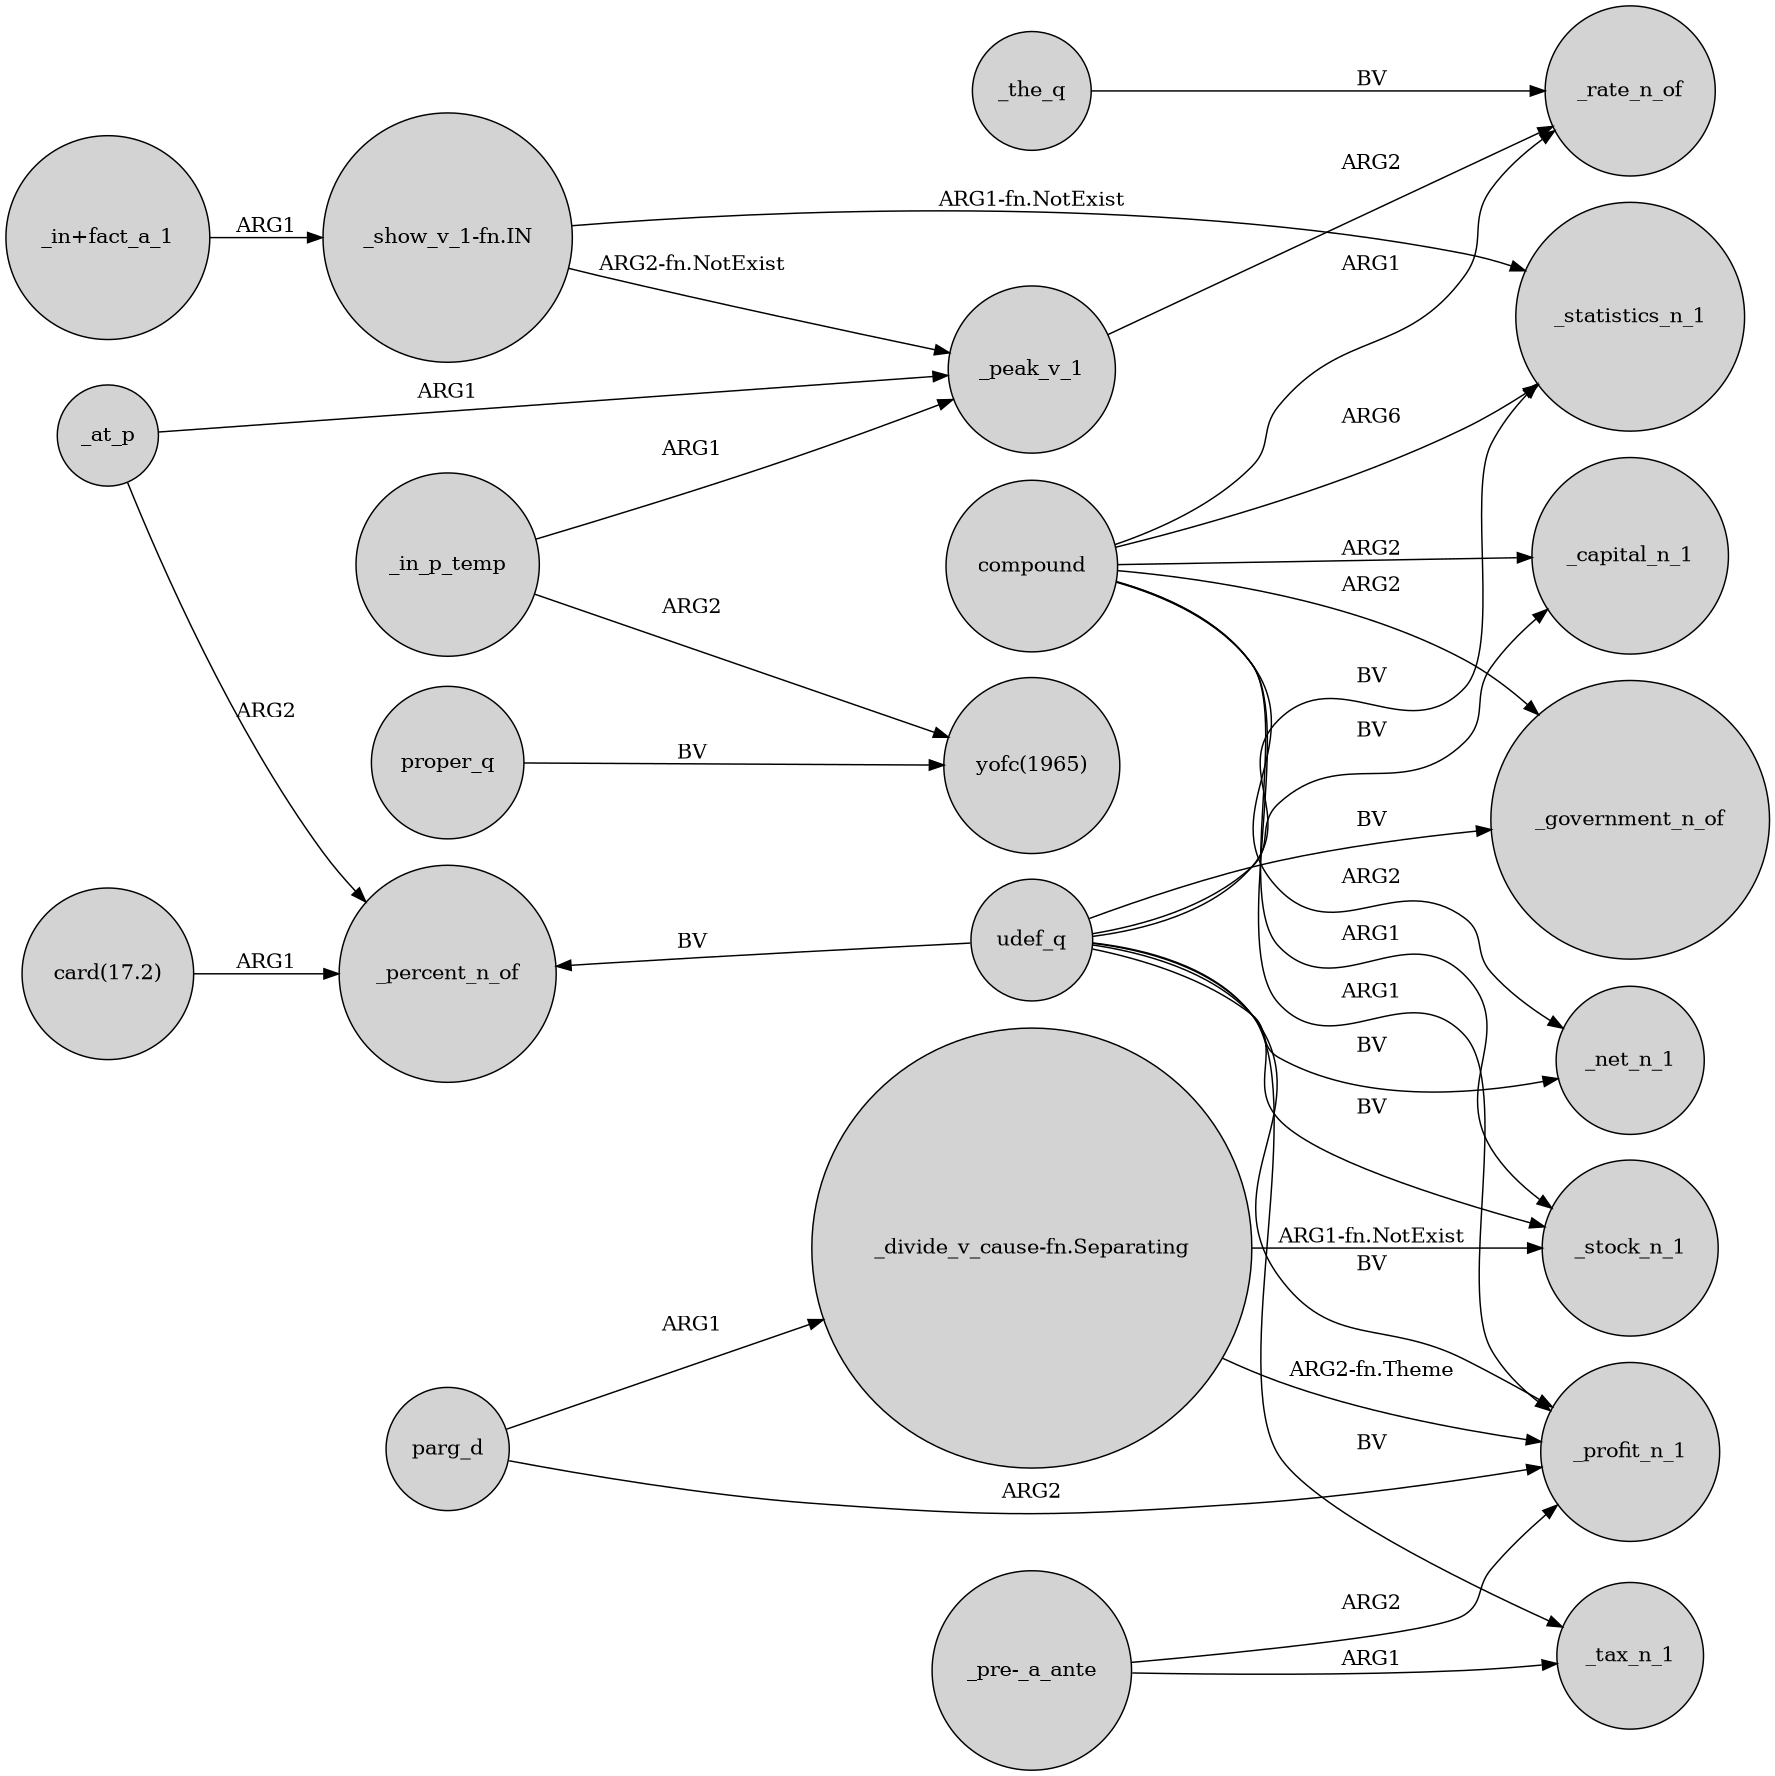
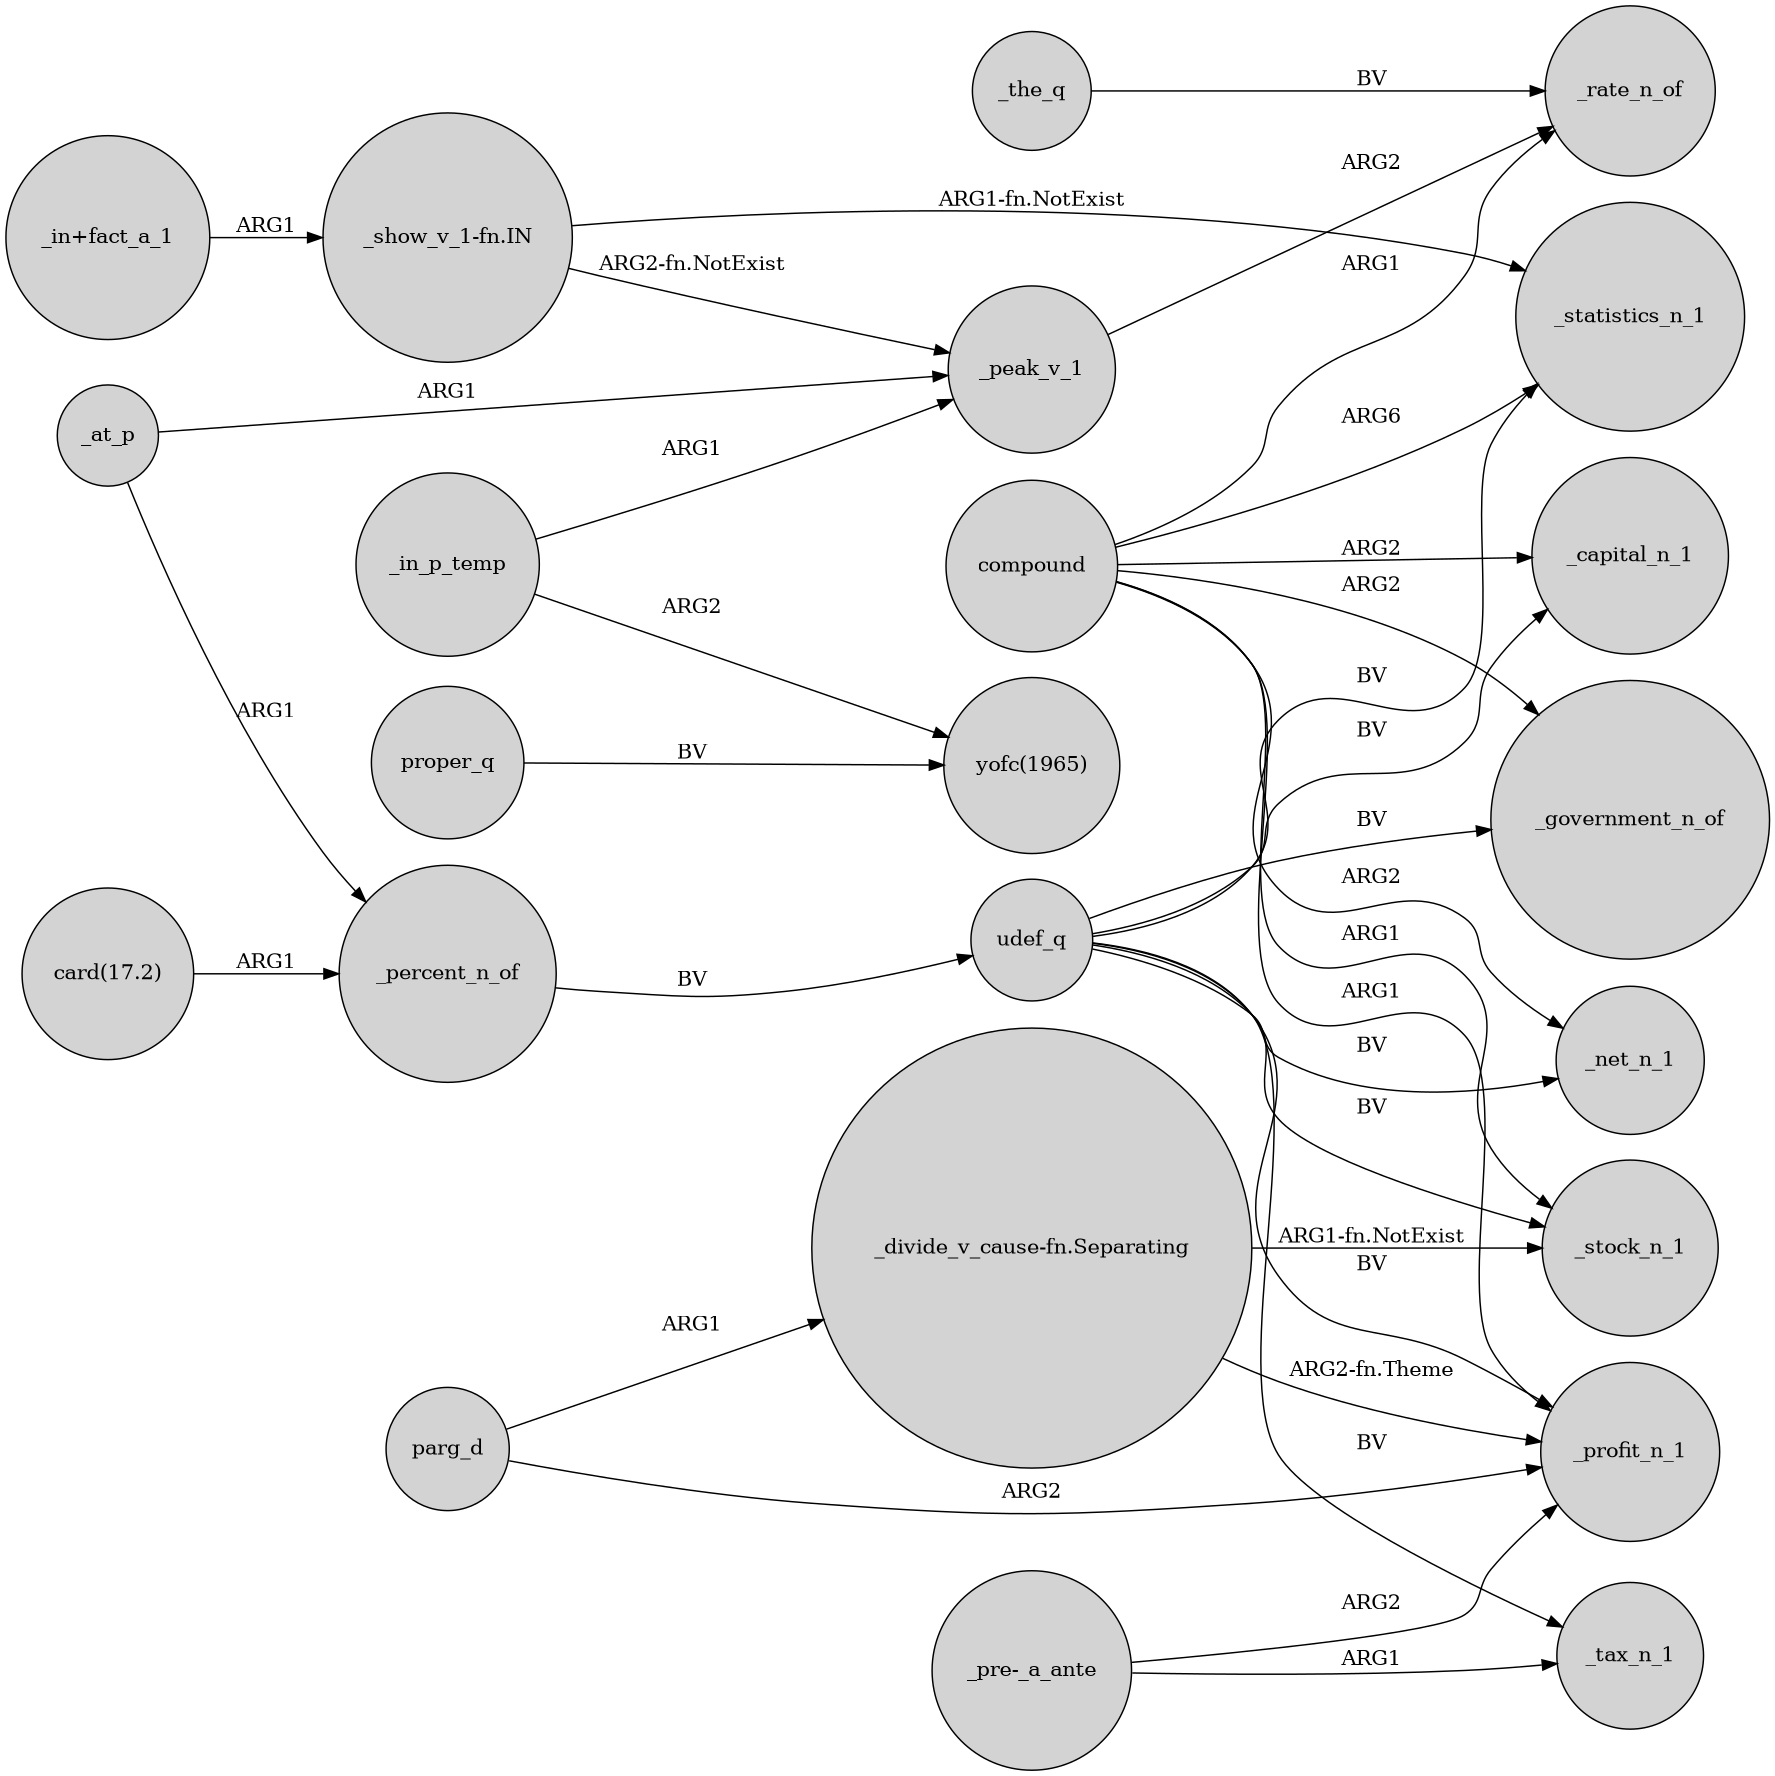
edge "_at_p" -> "_percent_n_of": label "ARG2" -> "ARG1"
edge "udef_q" -> "_percent_n_of": reversed
